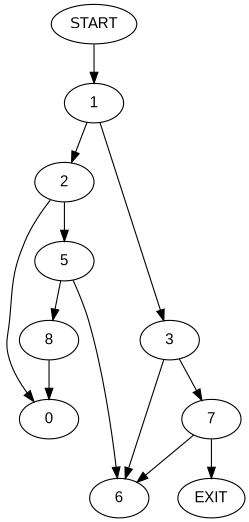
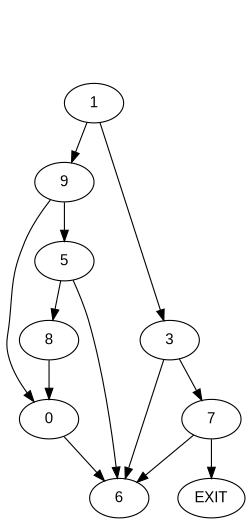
node "START": removed
node "2": label "2" -> "9"
edge "0" -> "6": added
